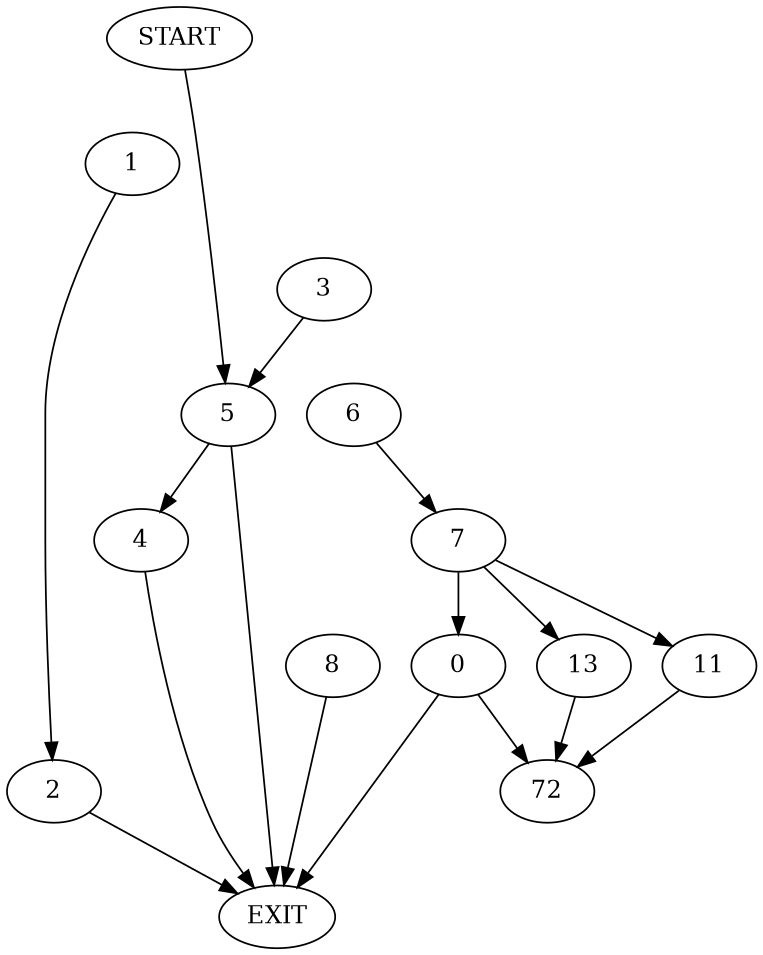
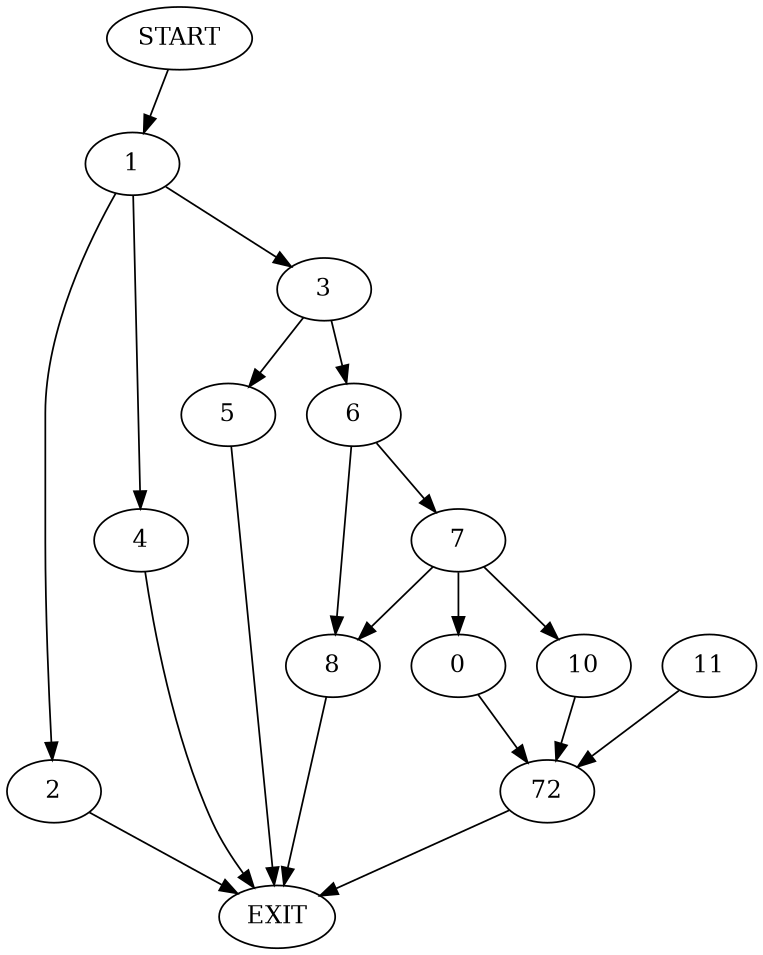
edge "START" -> "5": now "START" -> "1"
edge "1" -> "3": added
edge "3" -> "6": added
edge "5" -> "4": now "1" -> "4"
edge "6" -> "8": added
edge "7" -> "11": now "7" -> "8"
node "13": label "13" -> "10"
edge "0" -> "EXIT": now "72" -> "EXIT"
